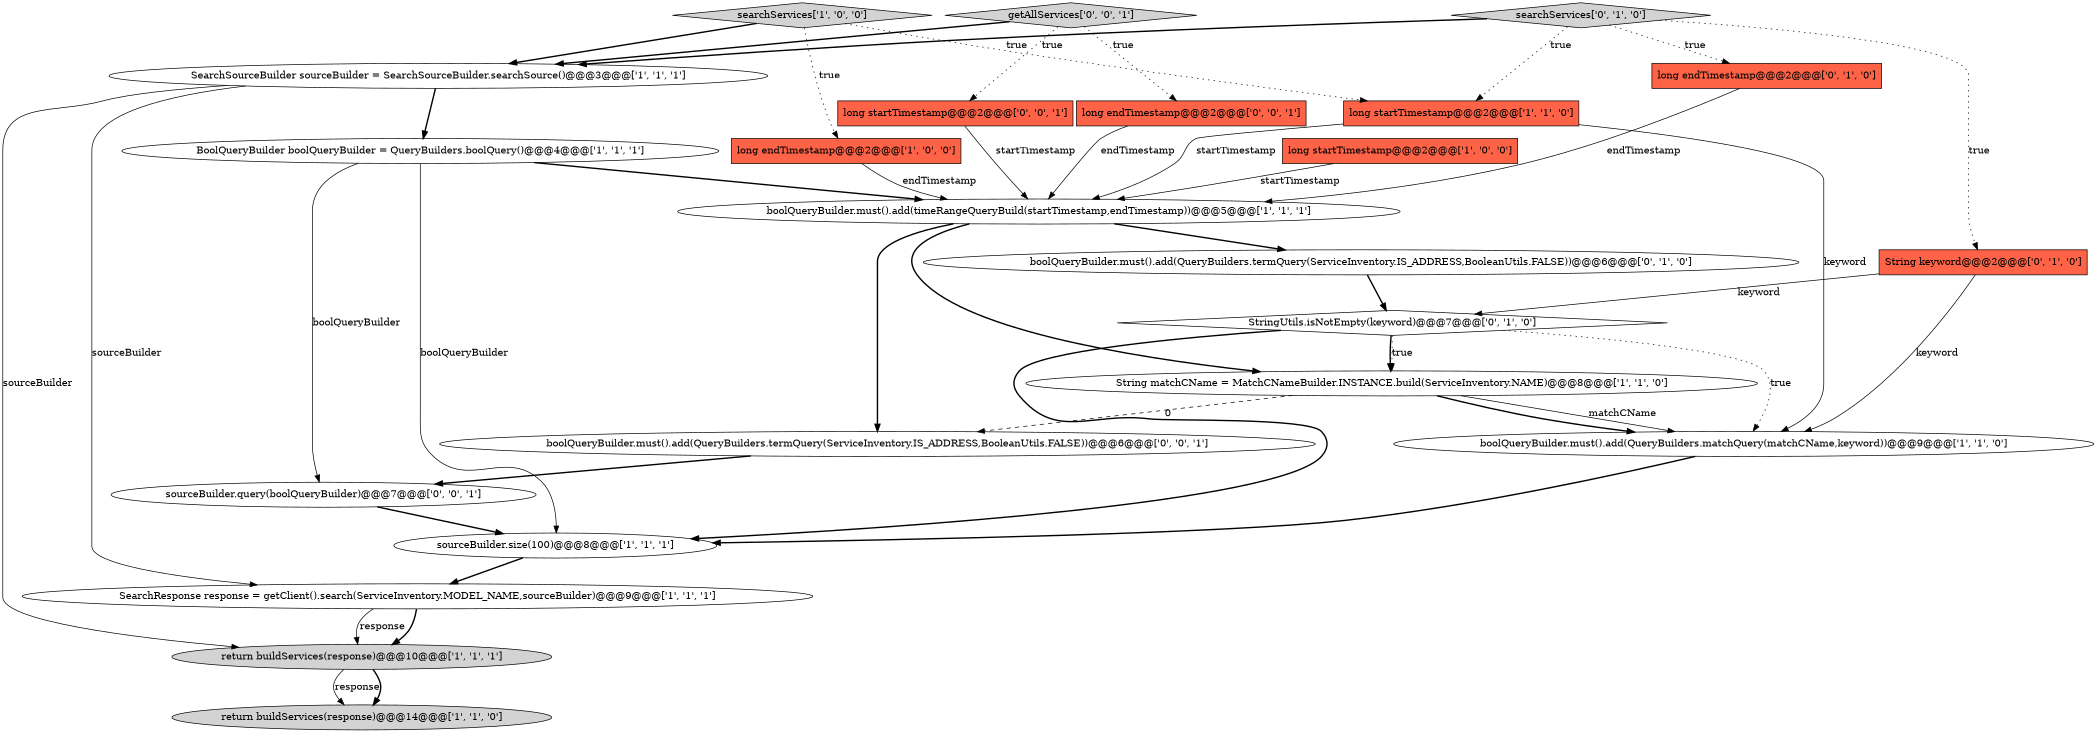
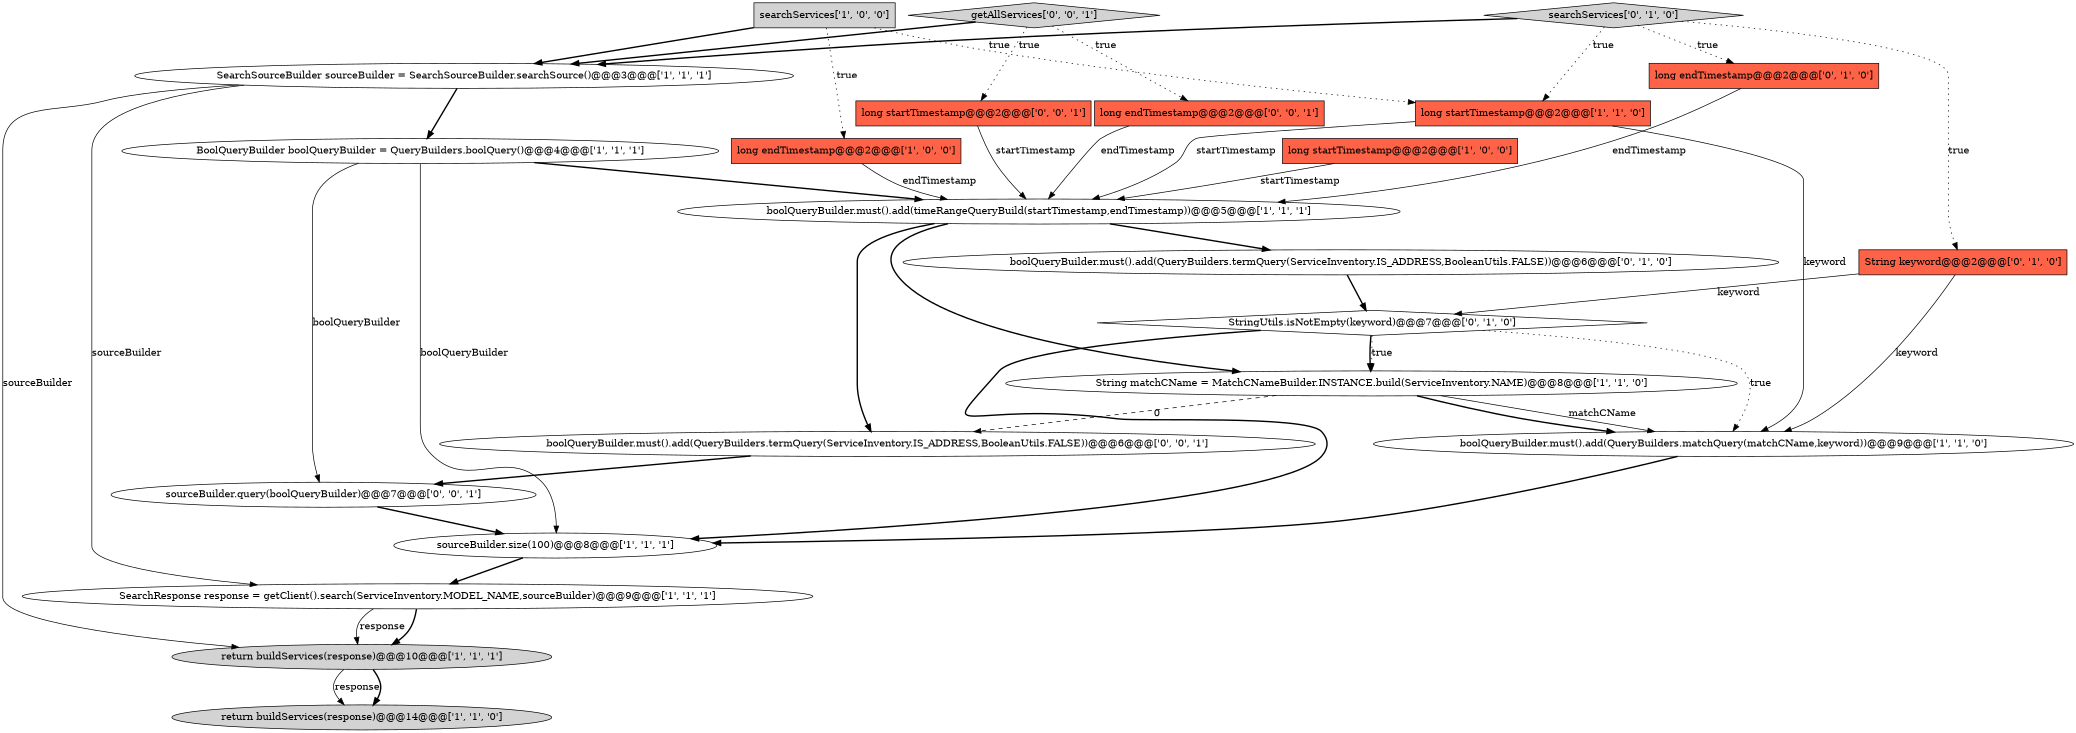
node "searchServices['1', '0', '0']": shape diamond -> box
